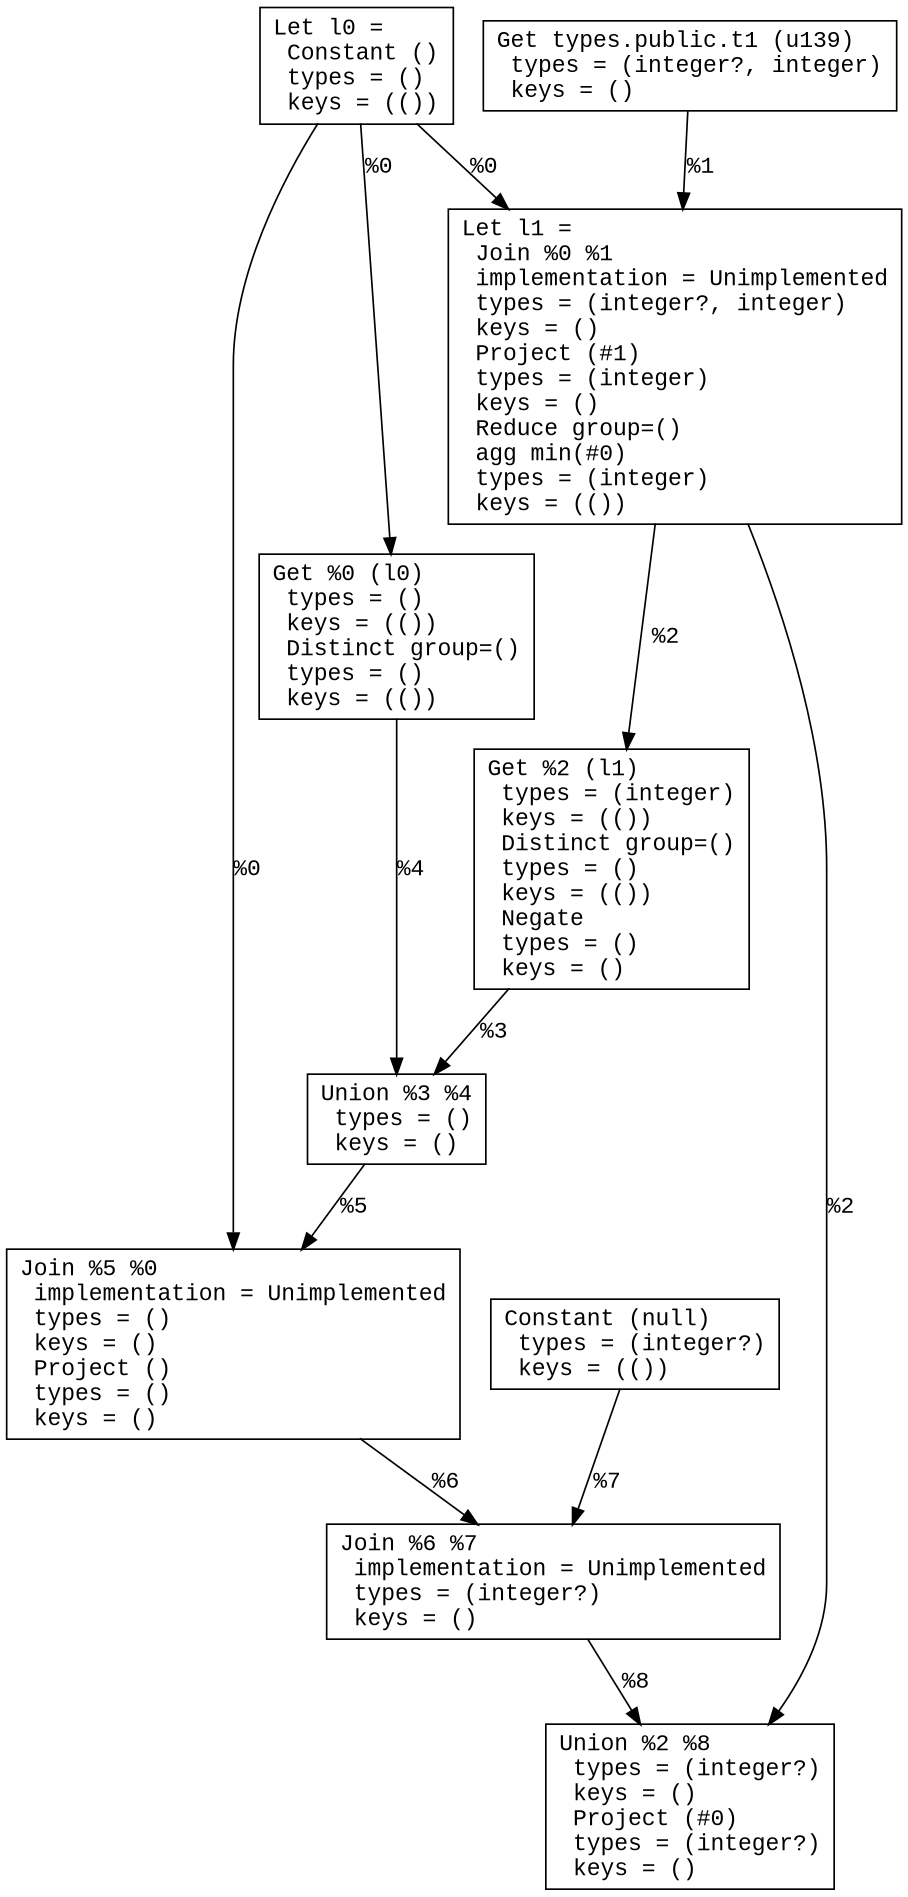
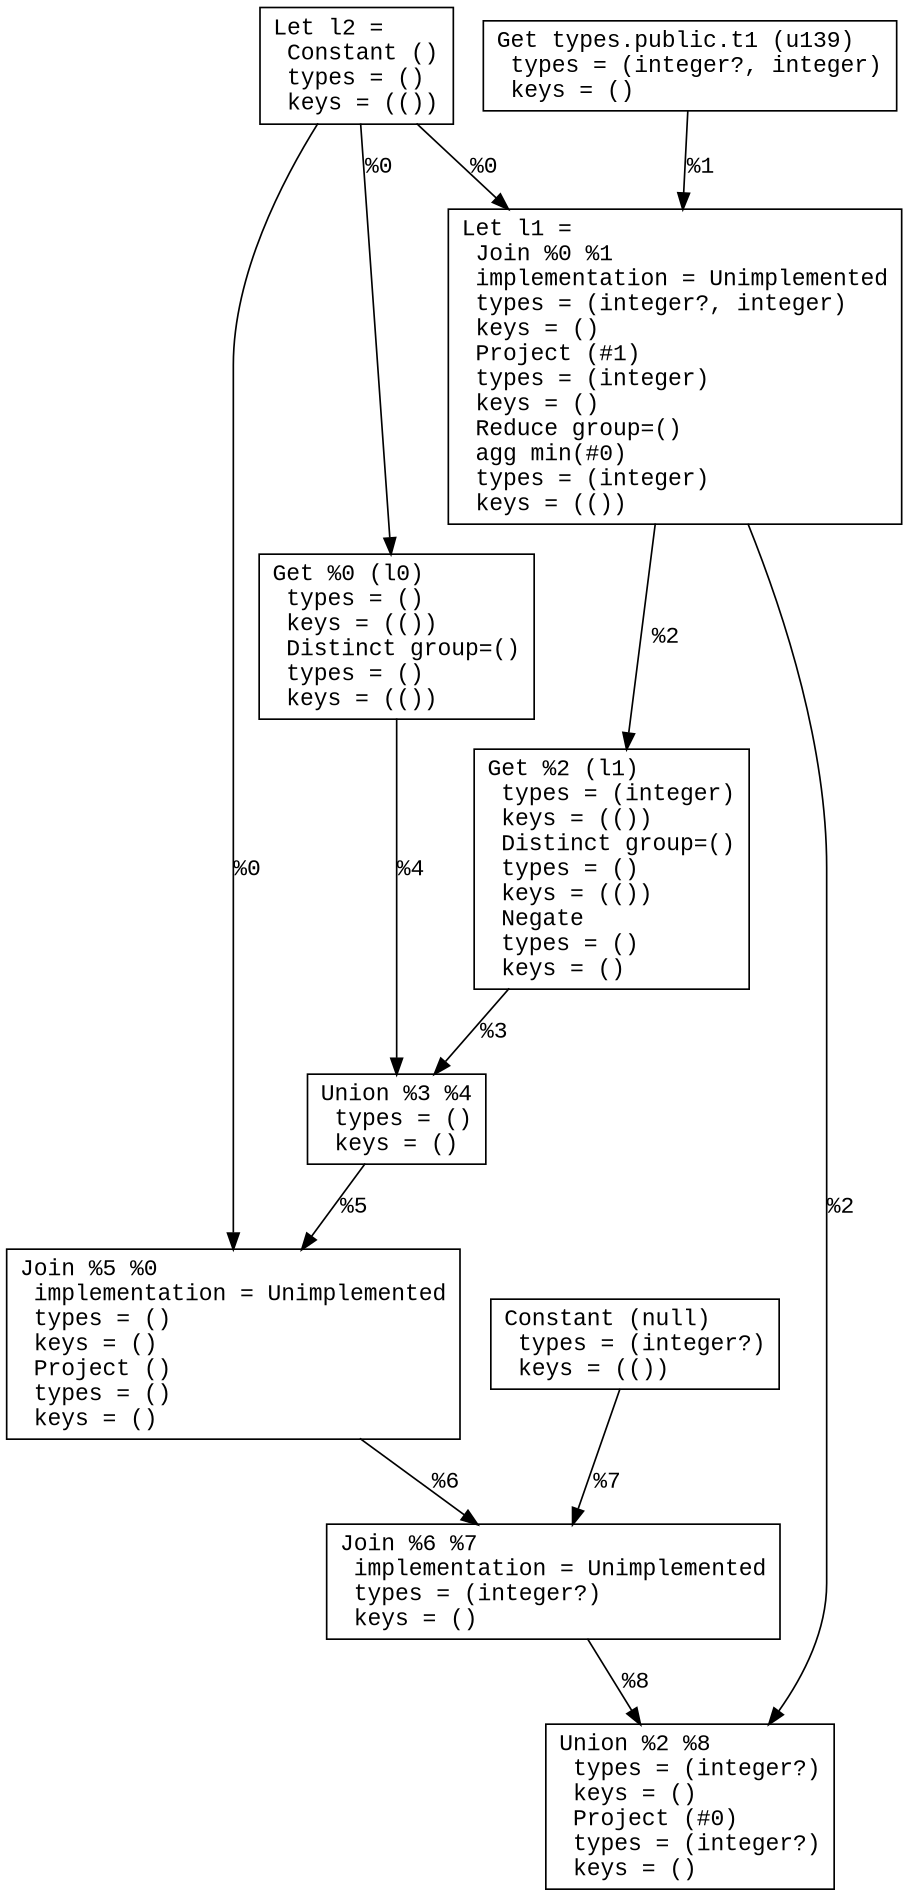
node "Let l0 = Constant () types = () keys = (())": label "Let l0 = Constant () types = () keys = (())" -> "Let l2 = Constant () types = () keys = (())"
